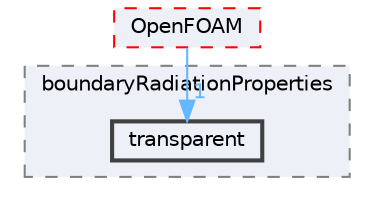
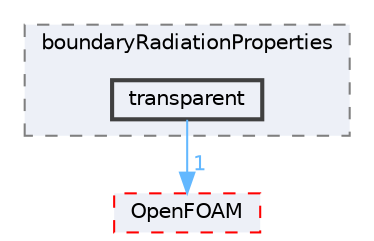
edge "OpenFOAM" -> "transparent": reversed
